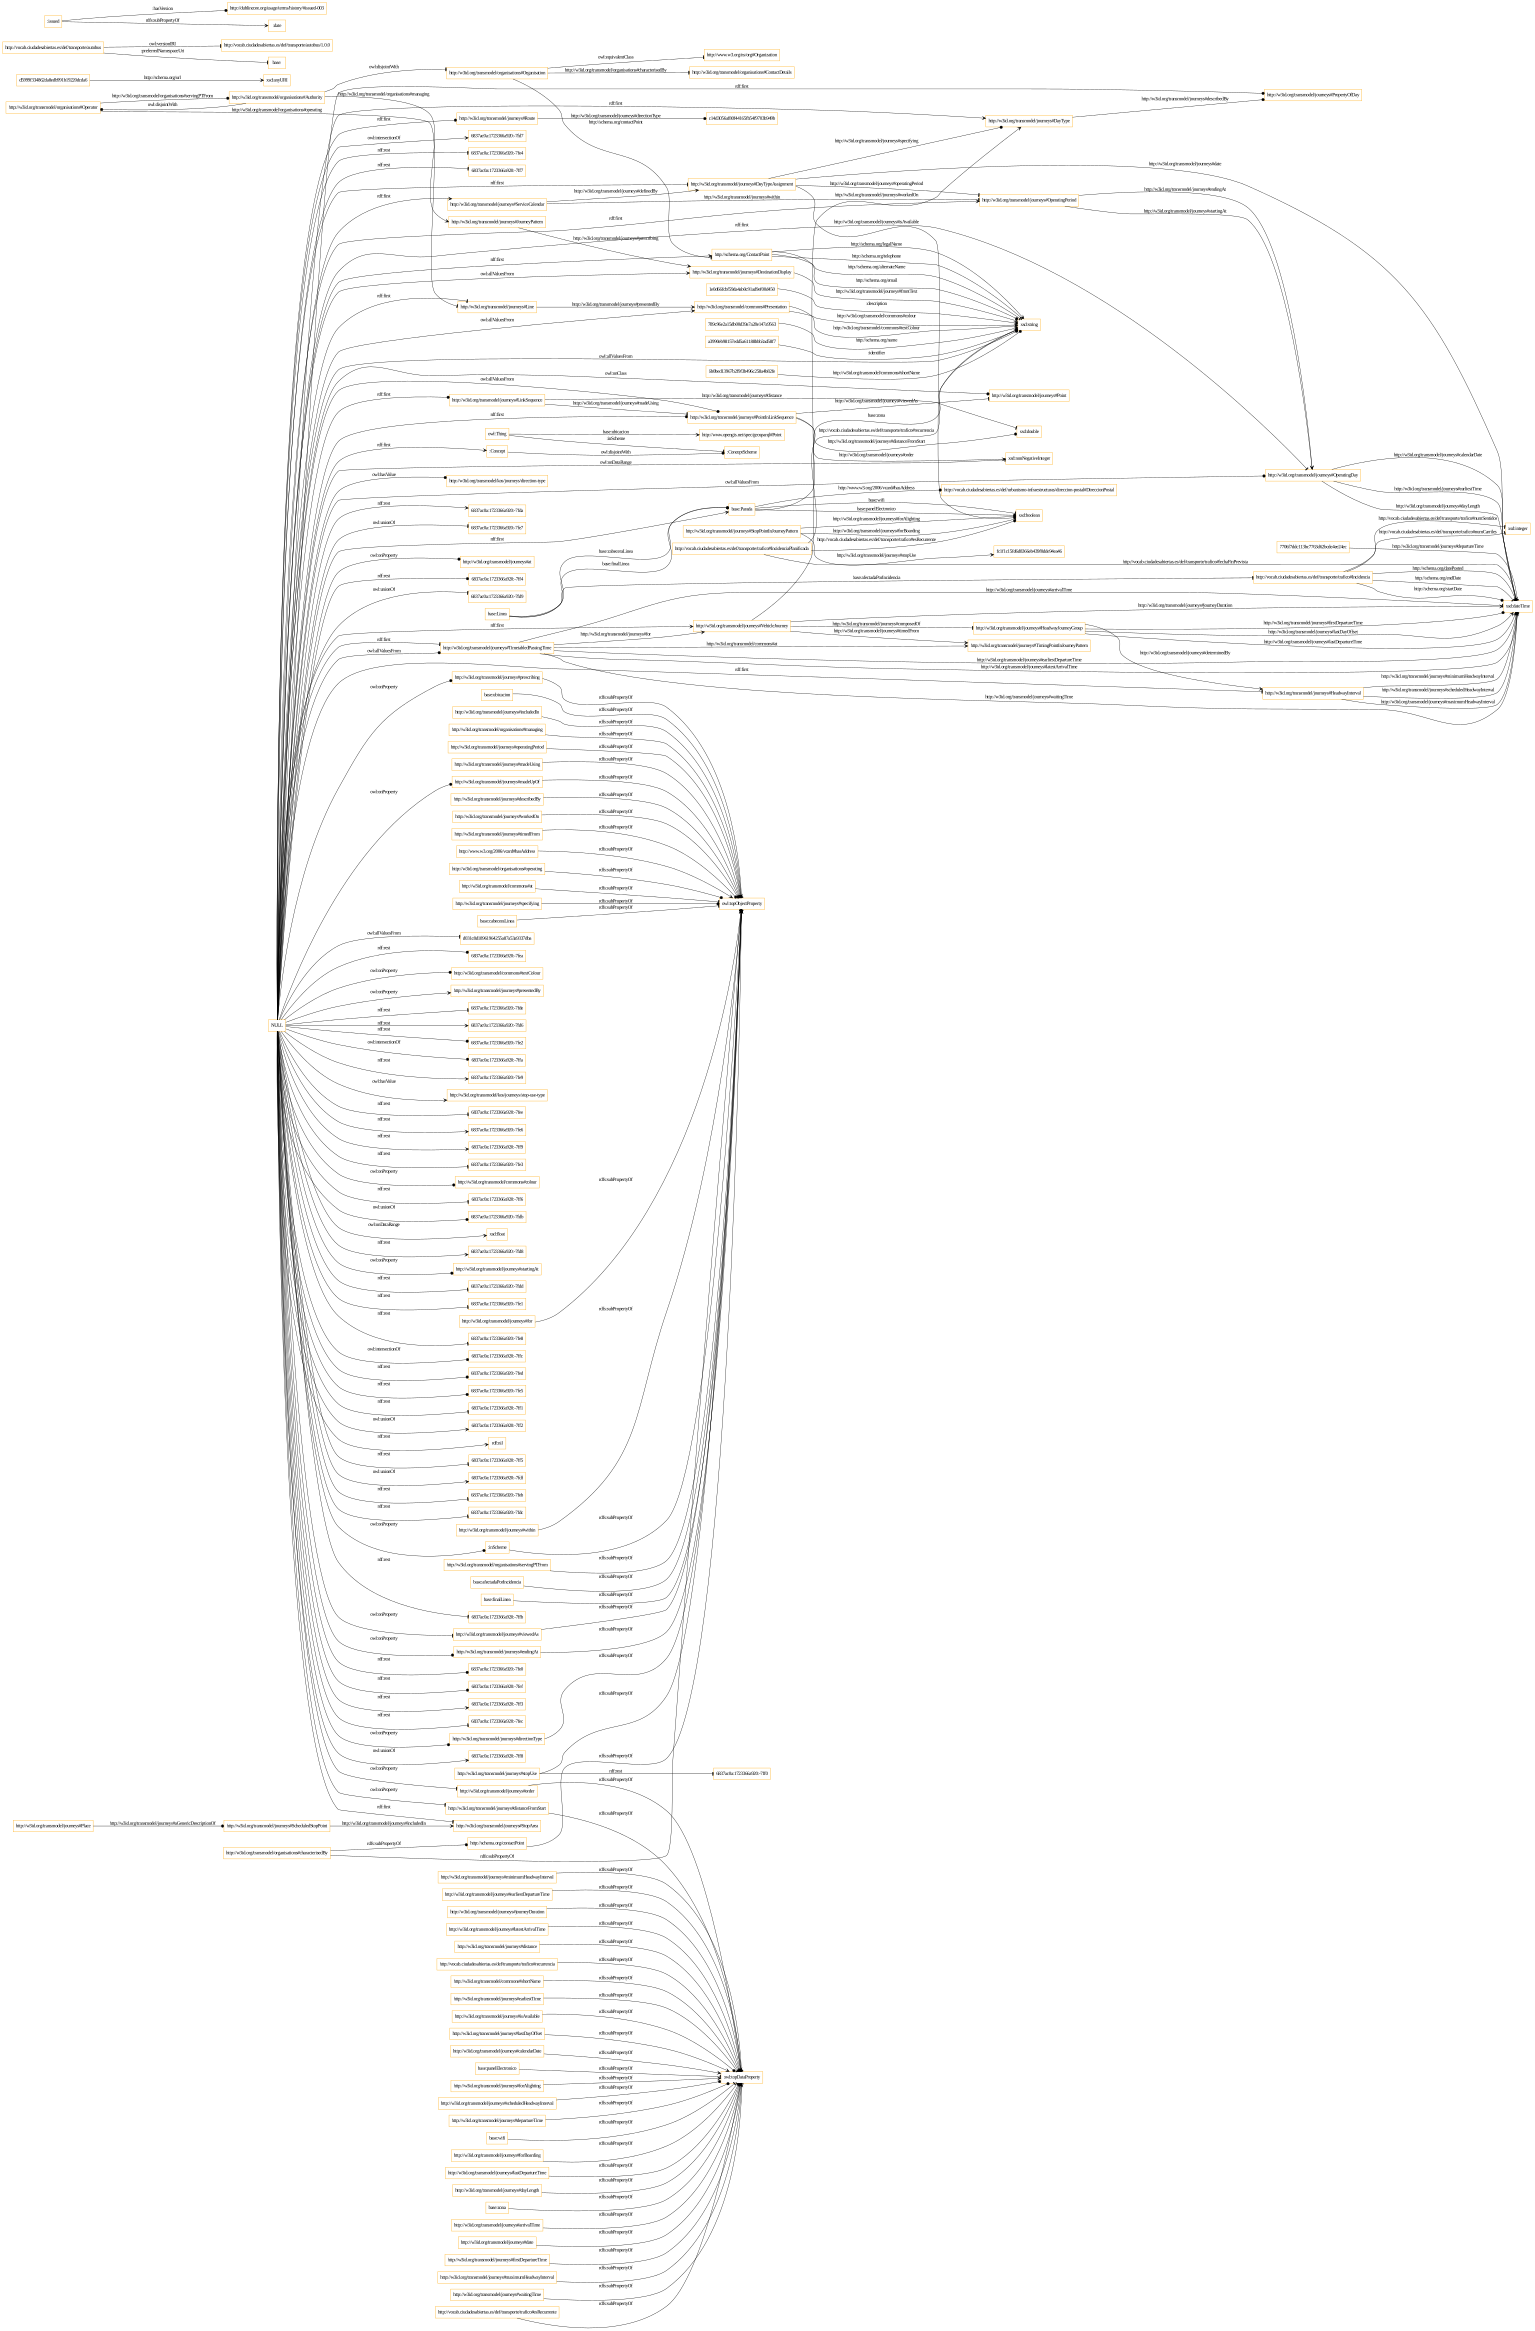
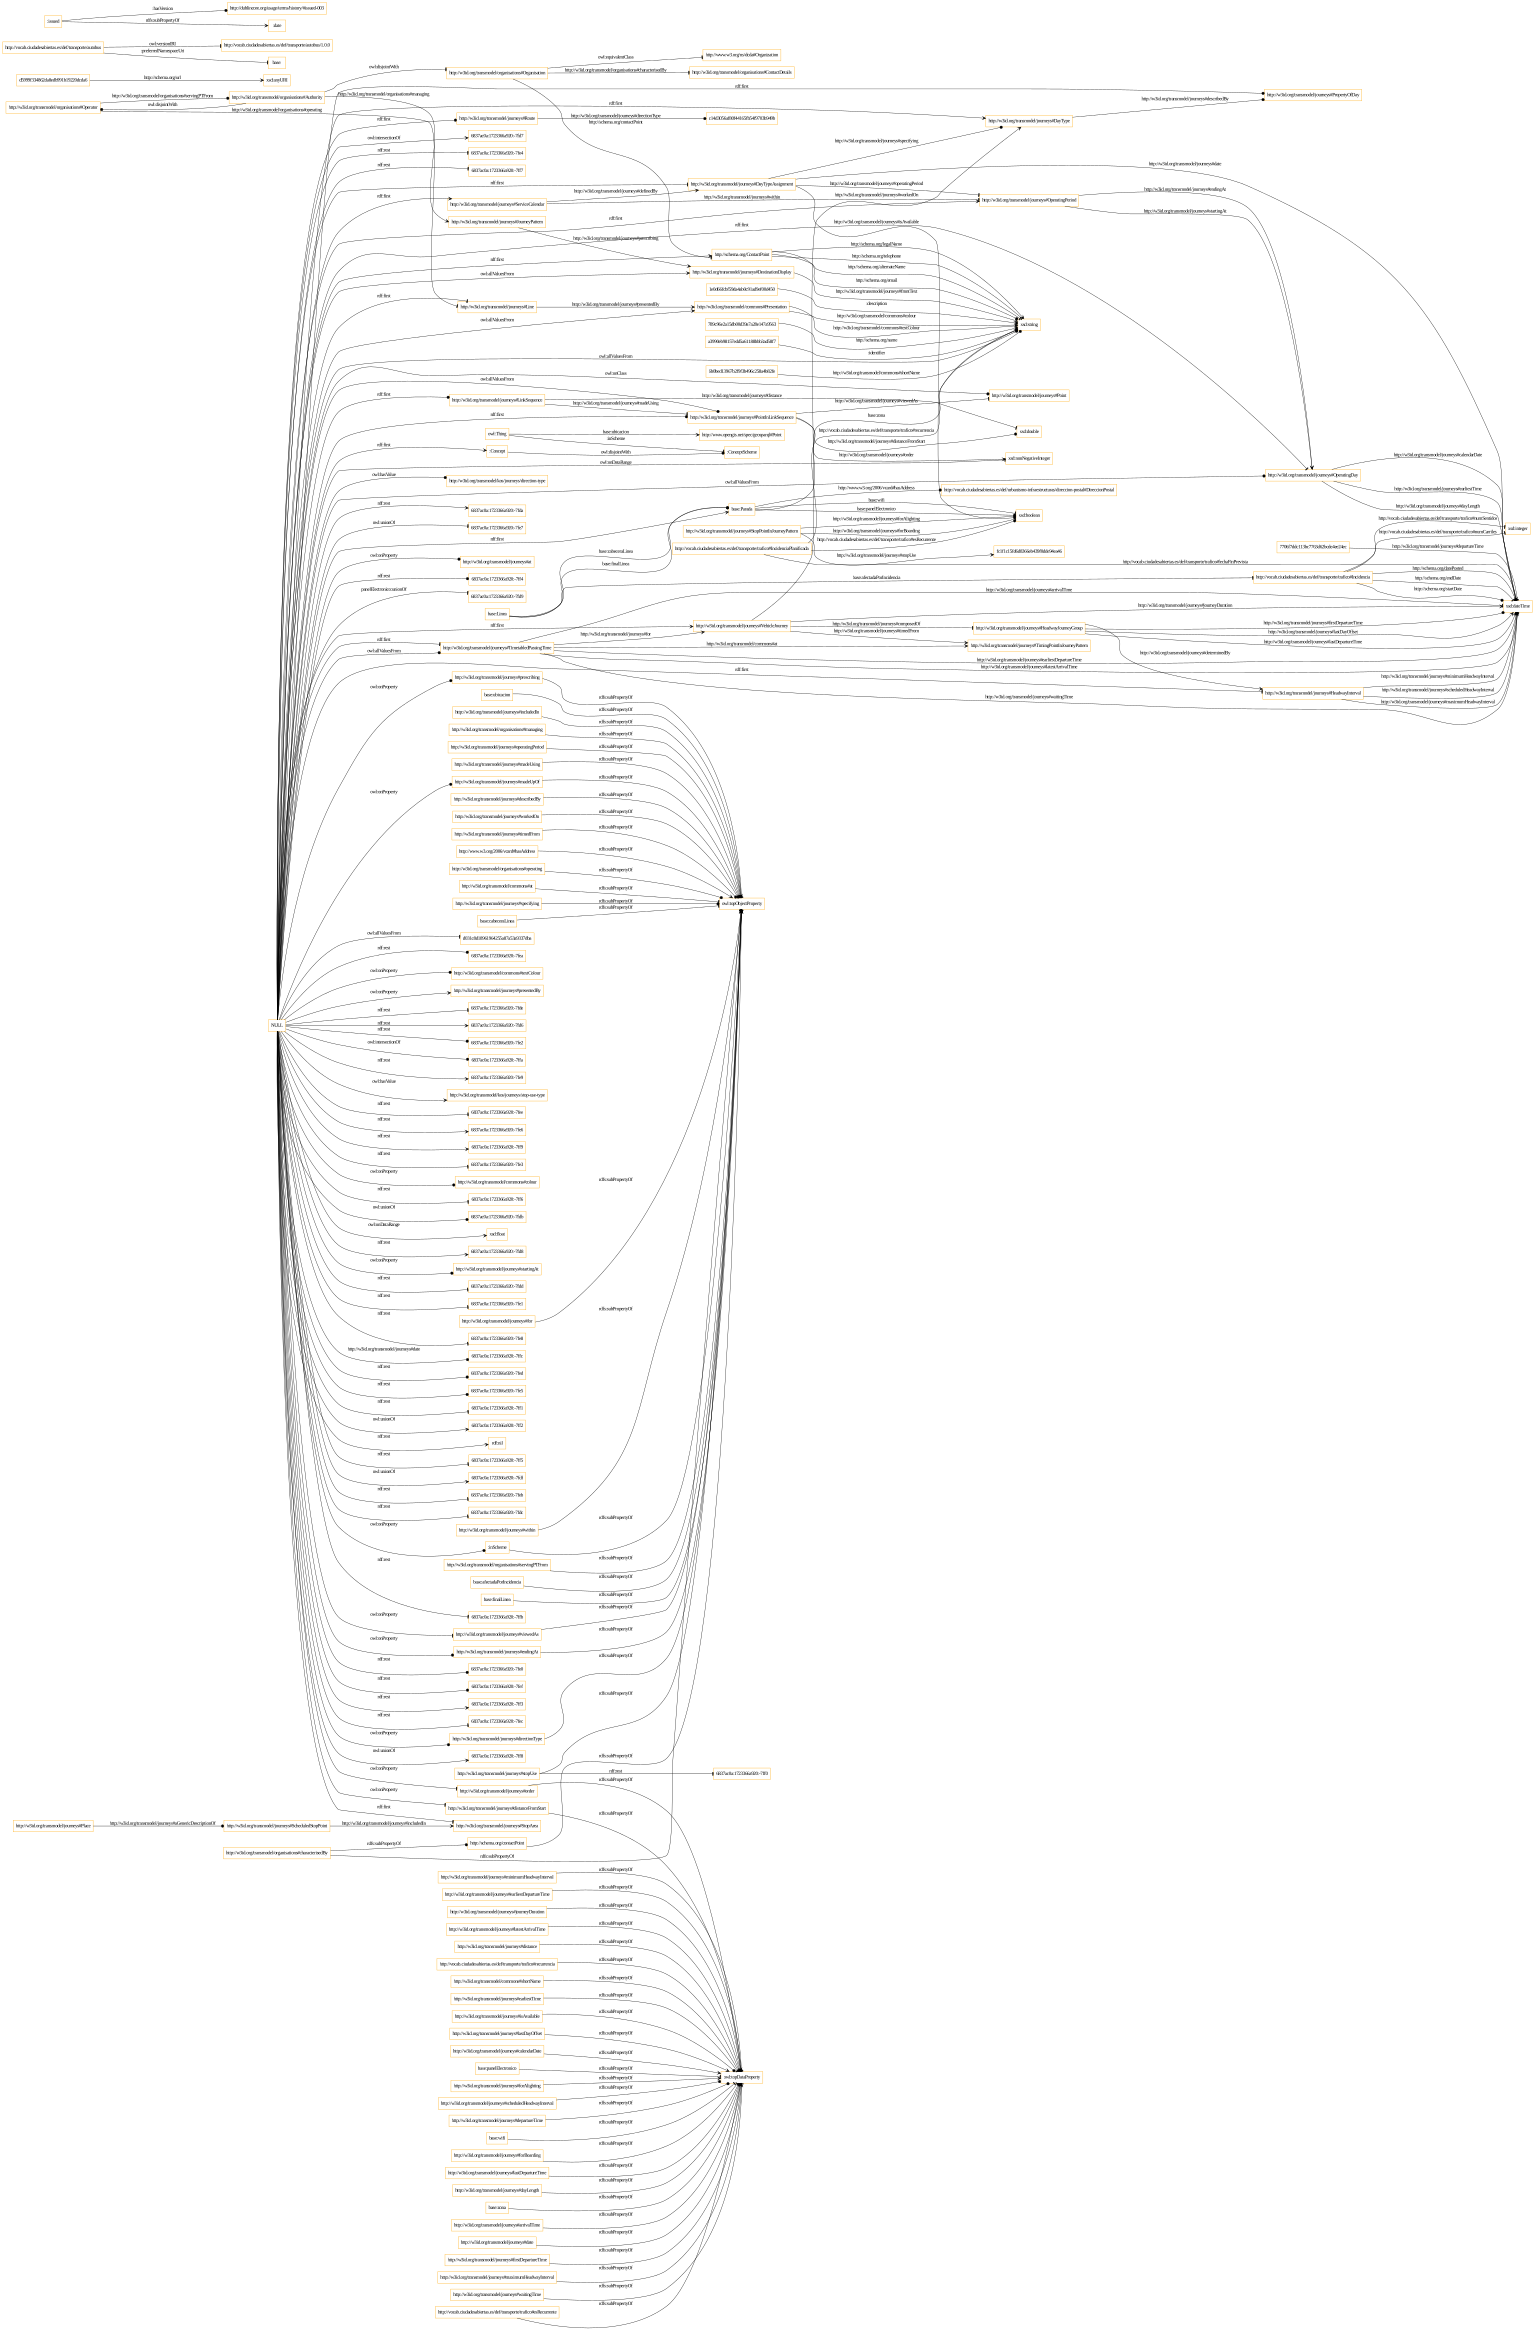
node "http://www.w3.org/ns/org#Organization": label "http://www.w3.org/ns/org#Organization" -> "http://www.w3.org/ns/dcda#Organization"
edge "NULL" -> "6837ac0a:1723366a920:-7fd9": label "owl:unionOf" -> "panelElectronico:unionOf"
edge "NULL" -> "6837ac0a:1723366a920:-7ffc": label "owl:intersectionOf" -> "http://w3id.org/transmodel/journeys#date"
